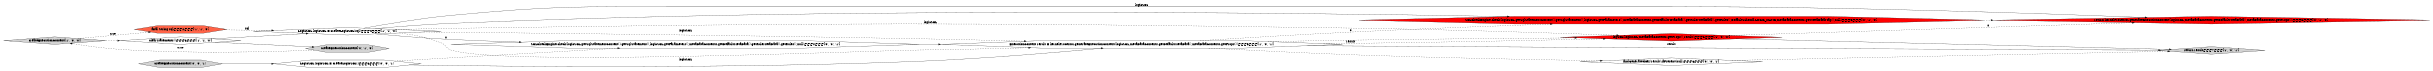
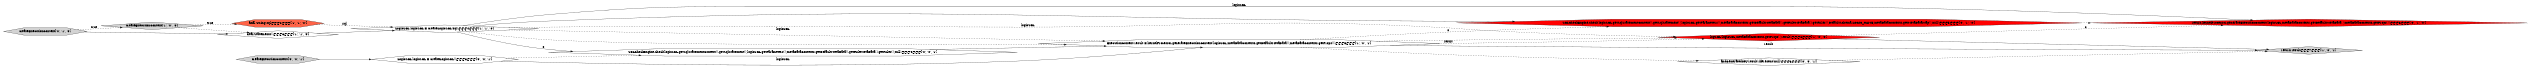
edge "clearStatements()@@@3@@@['1', '1', '0']" -> "createExecutionContext['0', '1', '0']": reversed
